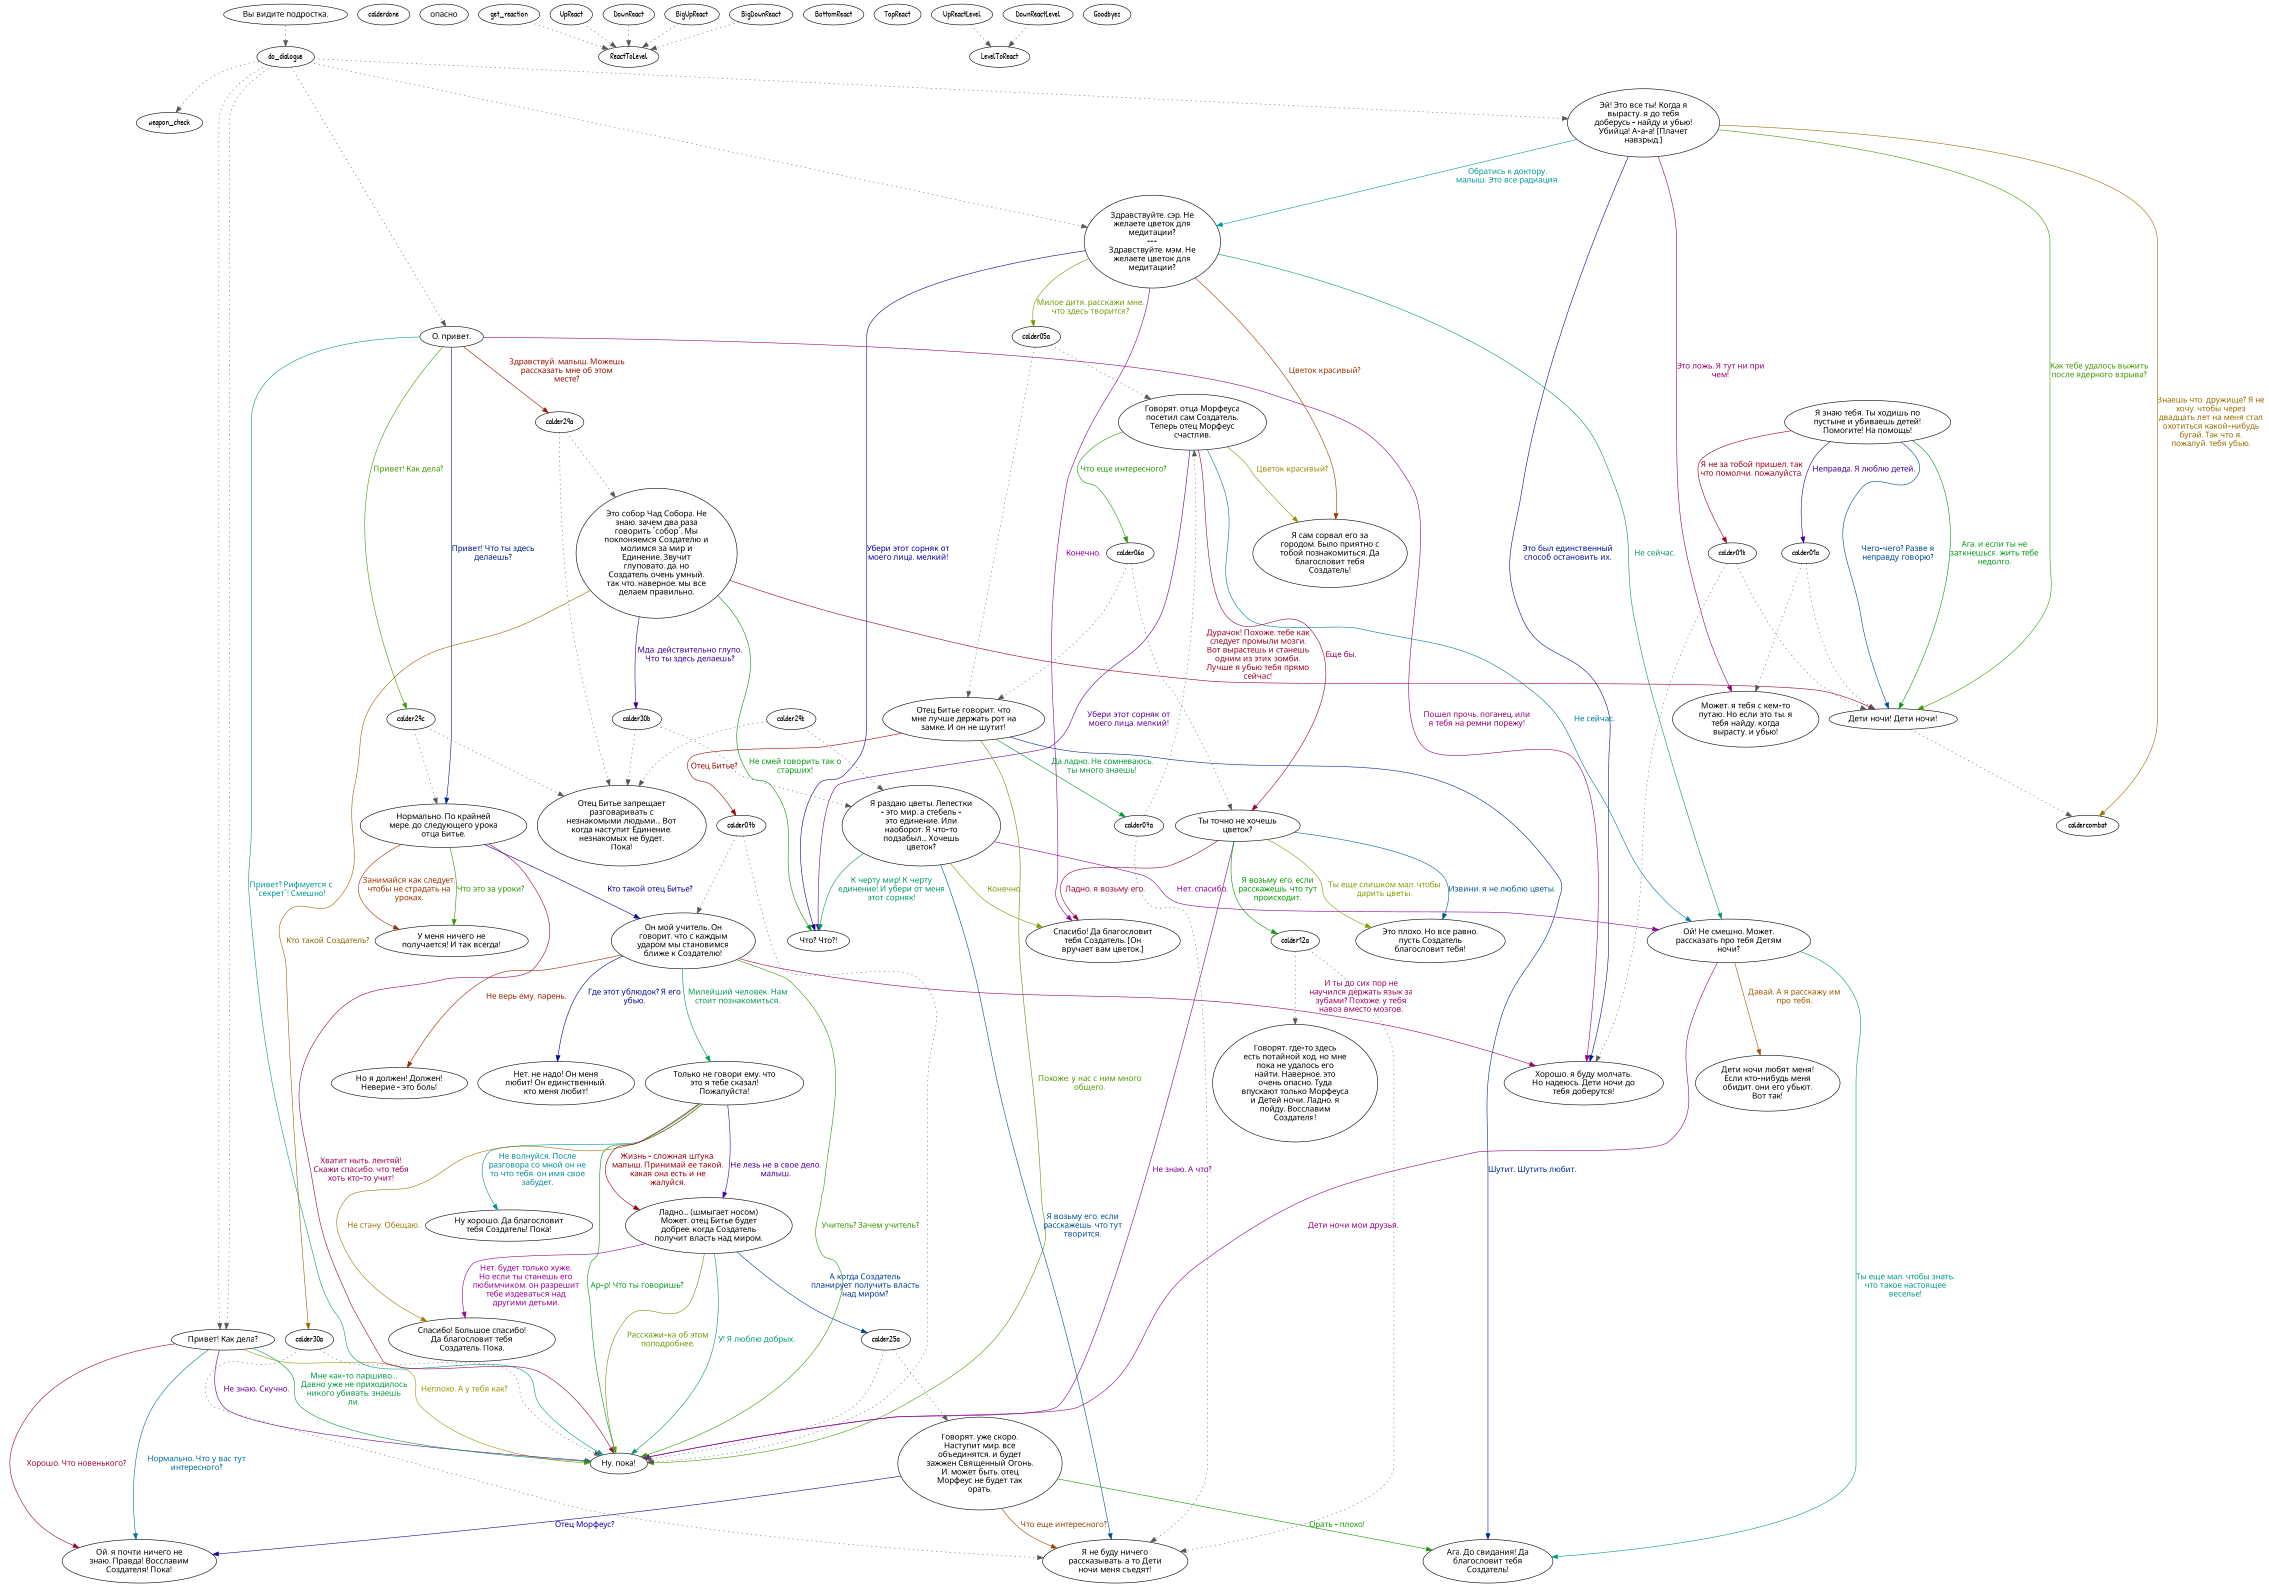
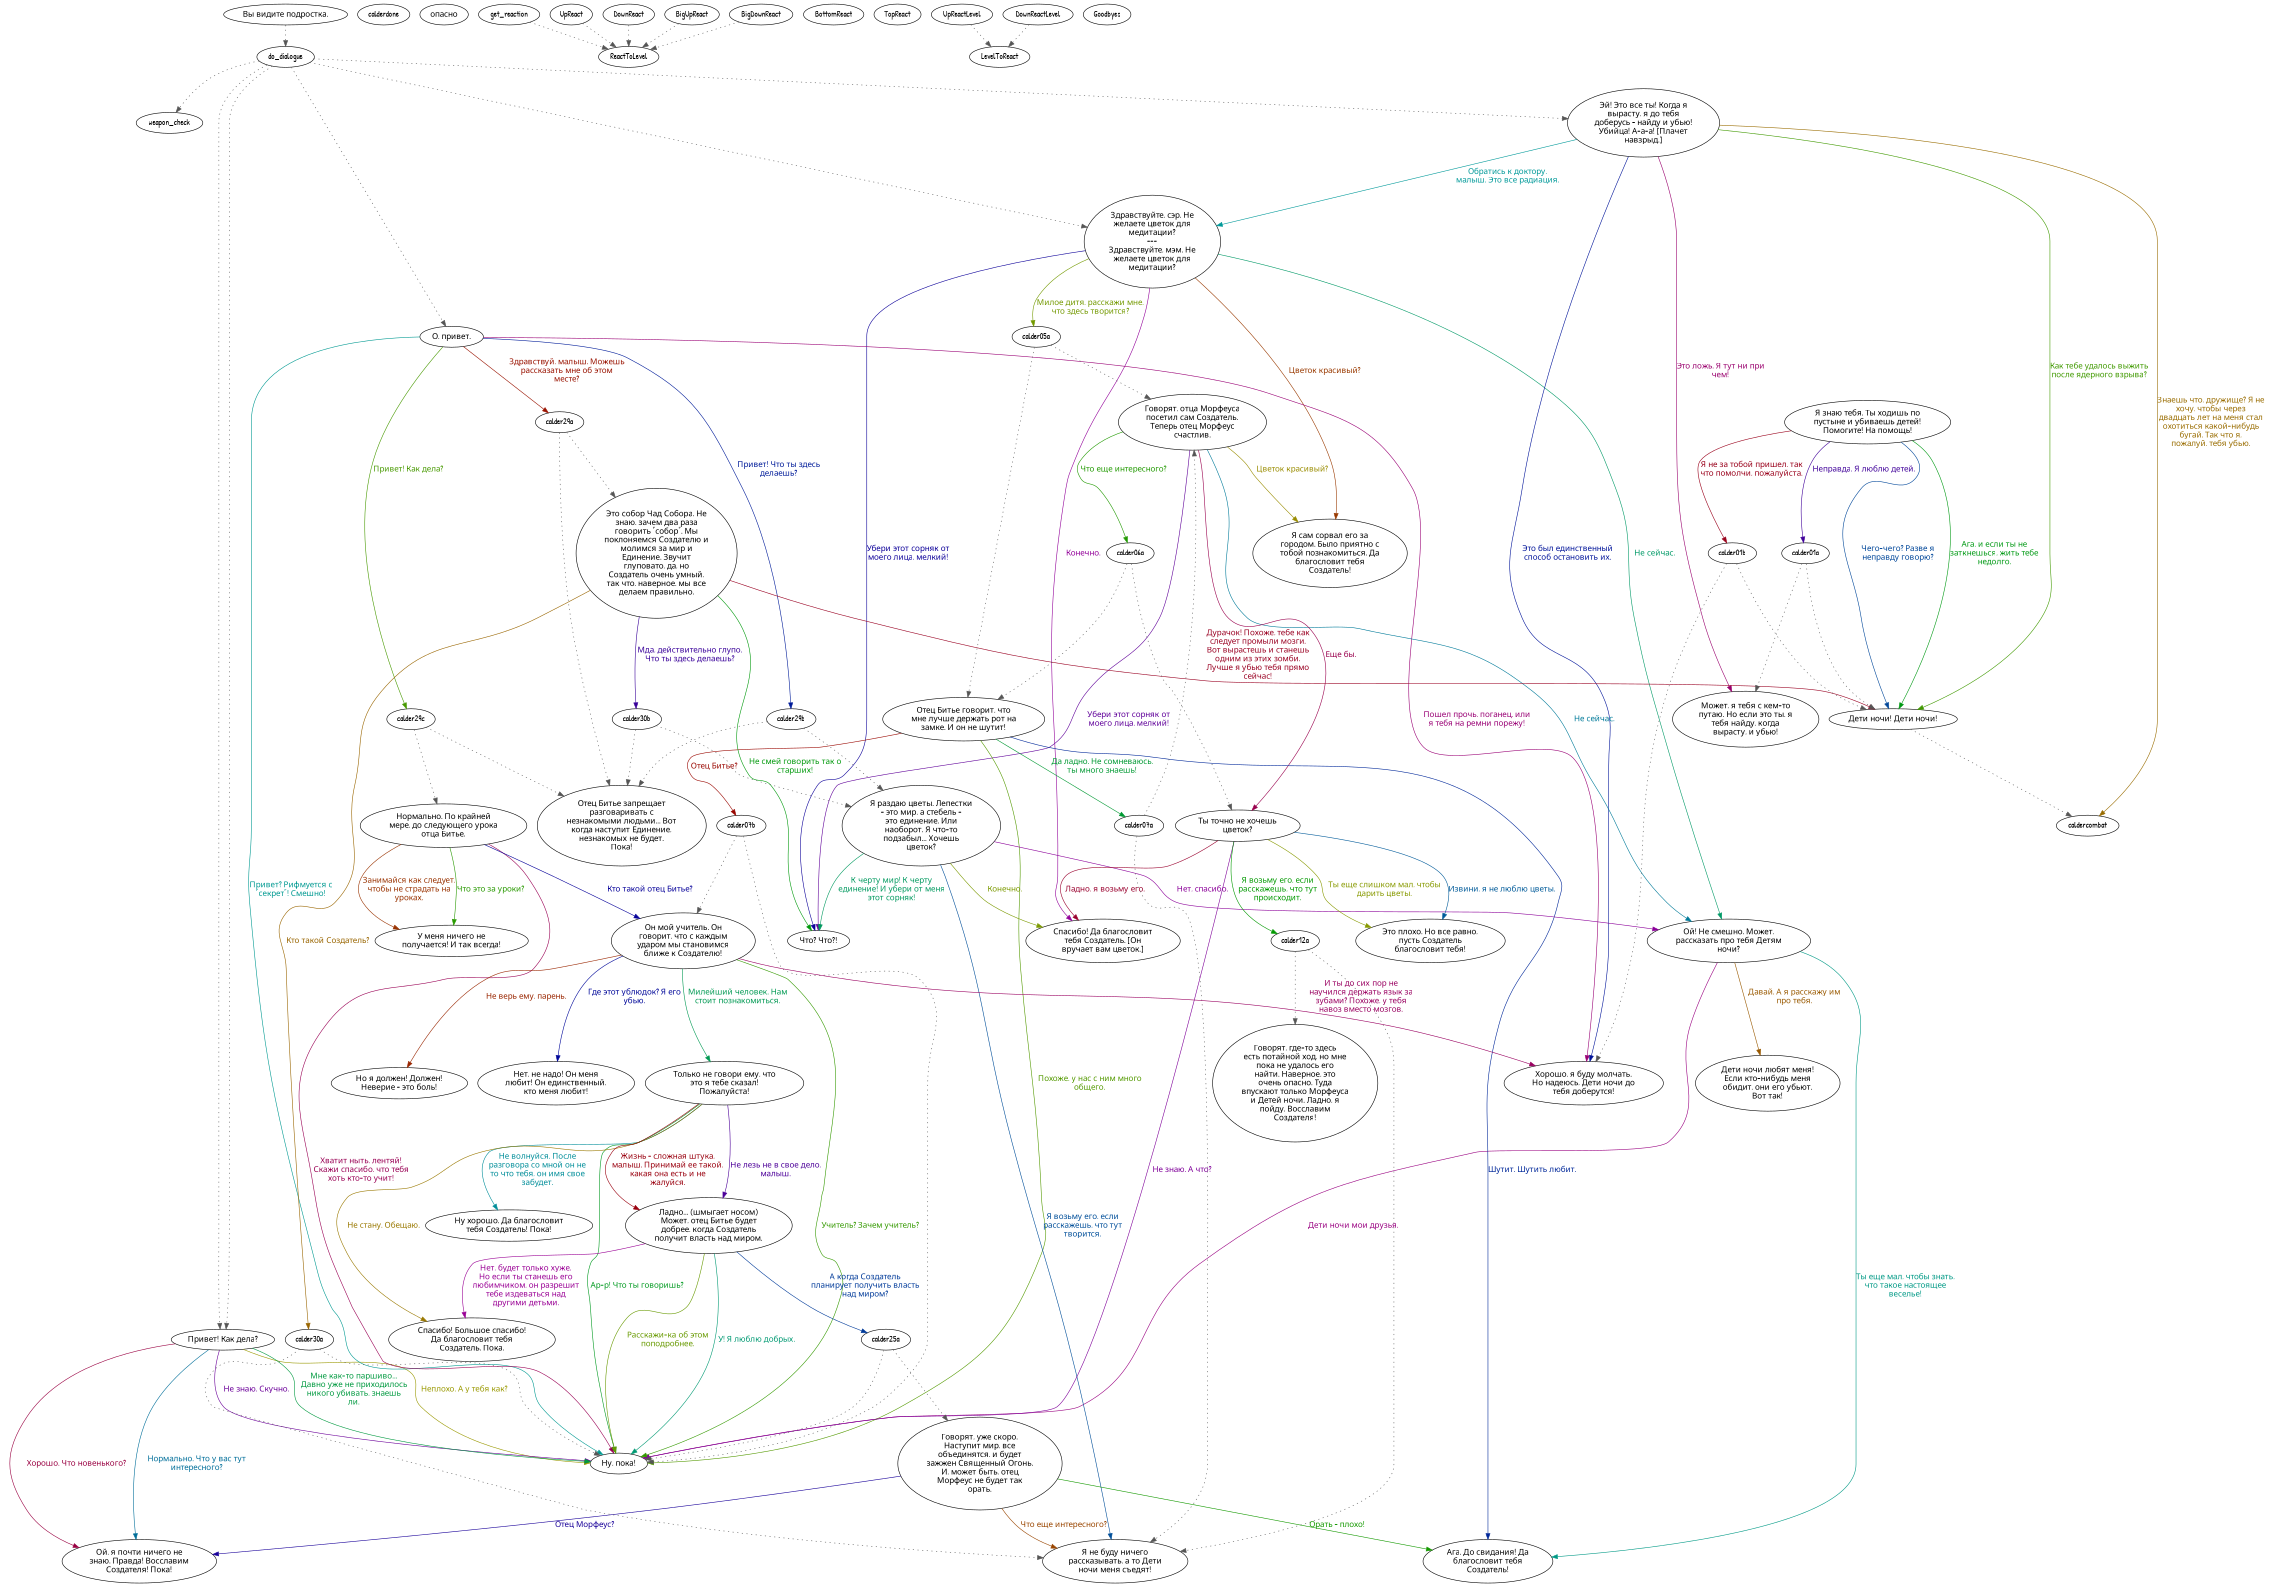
edge "О, привет." -> "Нормально. По крайней мере, до следующего урока отца Битье.": now "О, привет." -> "calder29b"
